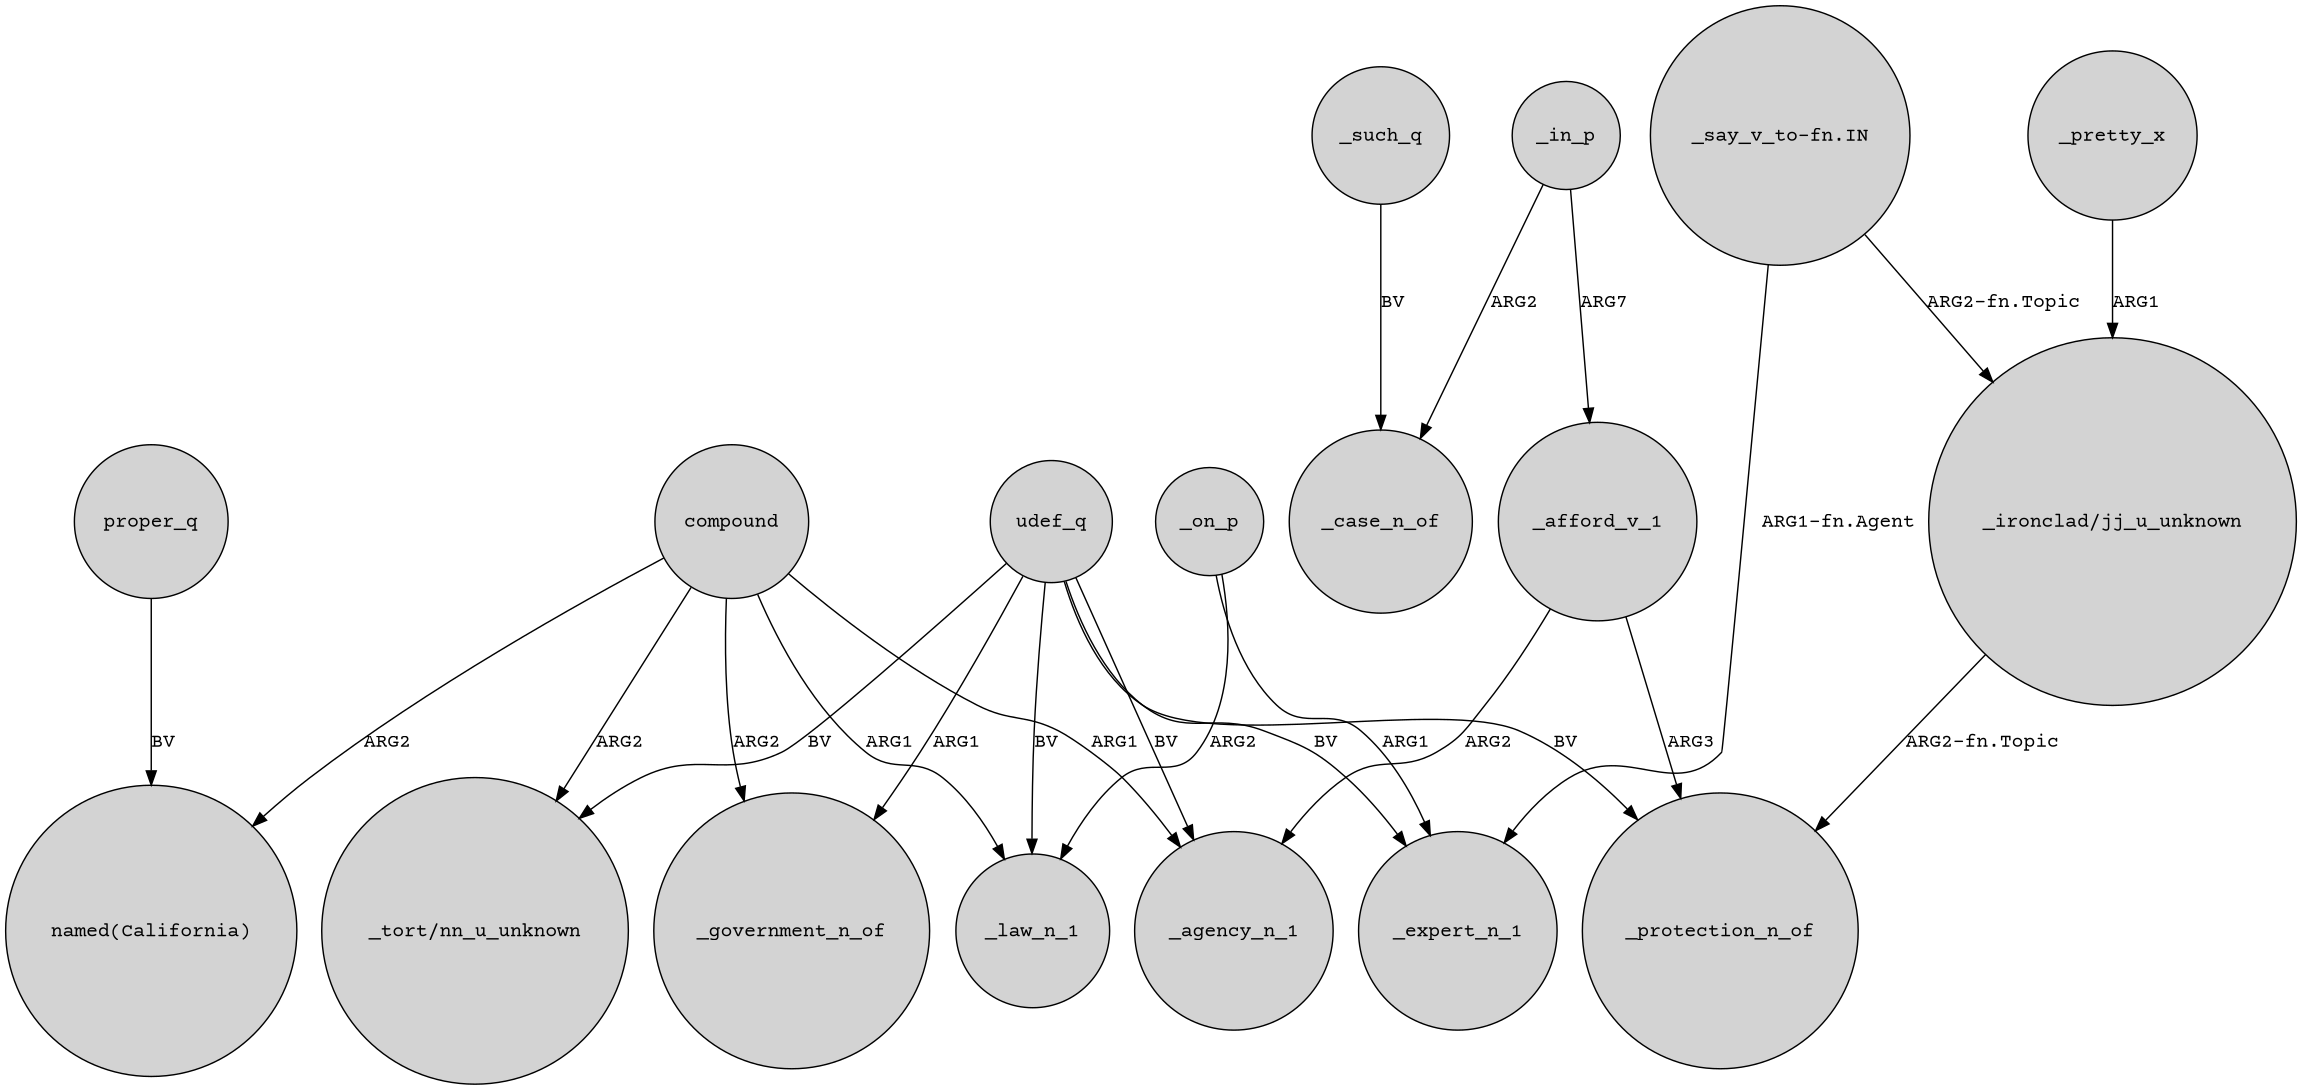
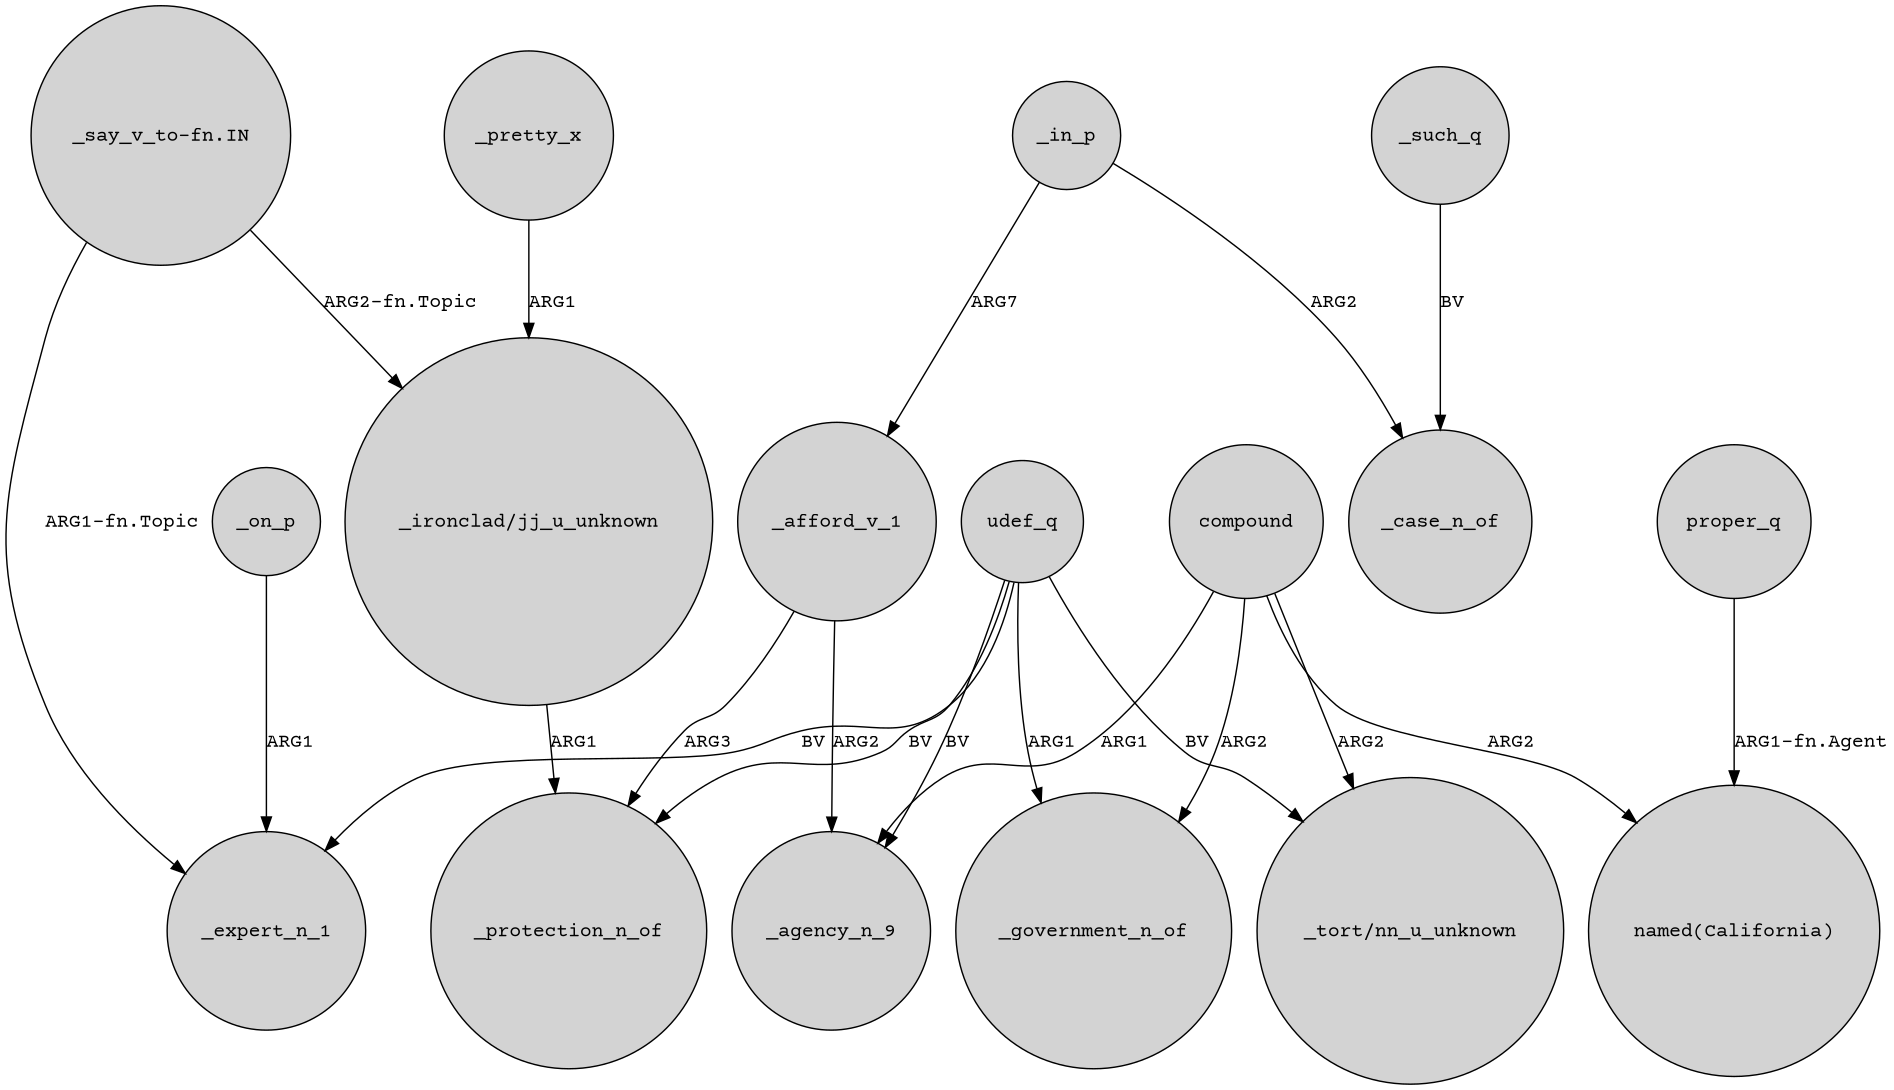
edge "_say_v_to-fn.IN" -> "_expert_n_1": label "ARG1-fn.Agent" -> "ARG1-fn.Topic"
edge "proper_q" -> "named(California)": label "BV" -> "ARG1-fn.Agent"
edge "_ironclad/jj_u_unknown" -> "_protection_n_of": label "ARG2-fn.Topic" -> "ARG1"
node "_law_n_1": removed
node "_agency_n_1": label "_agency_n_1" -> "_agency_n_9"
